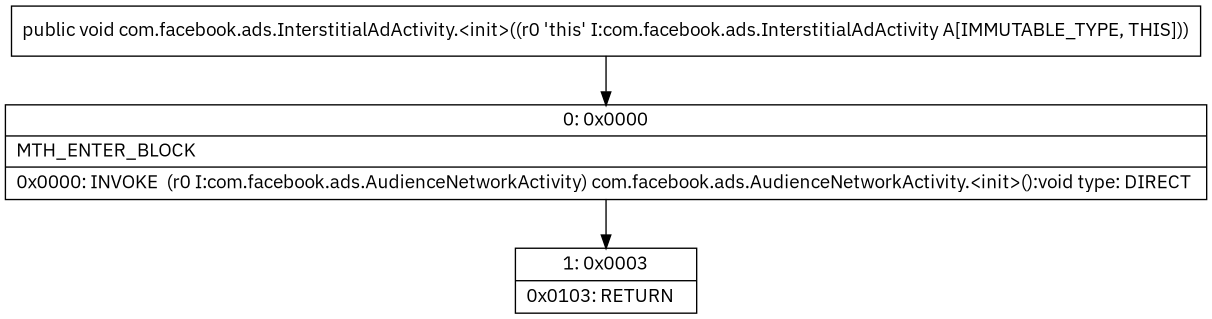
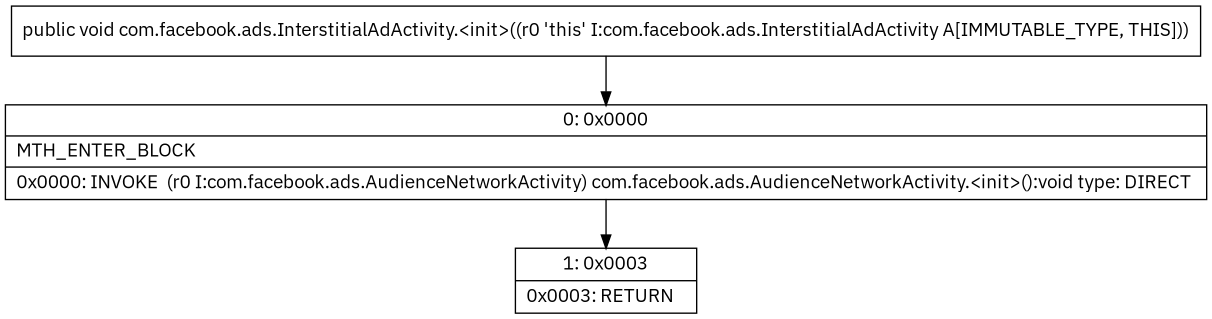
node "1: 0x0003": text "0x0103: RETURN" -> "0x0003: RETURN"
